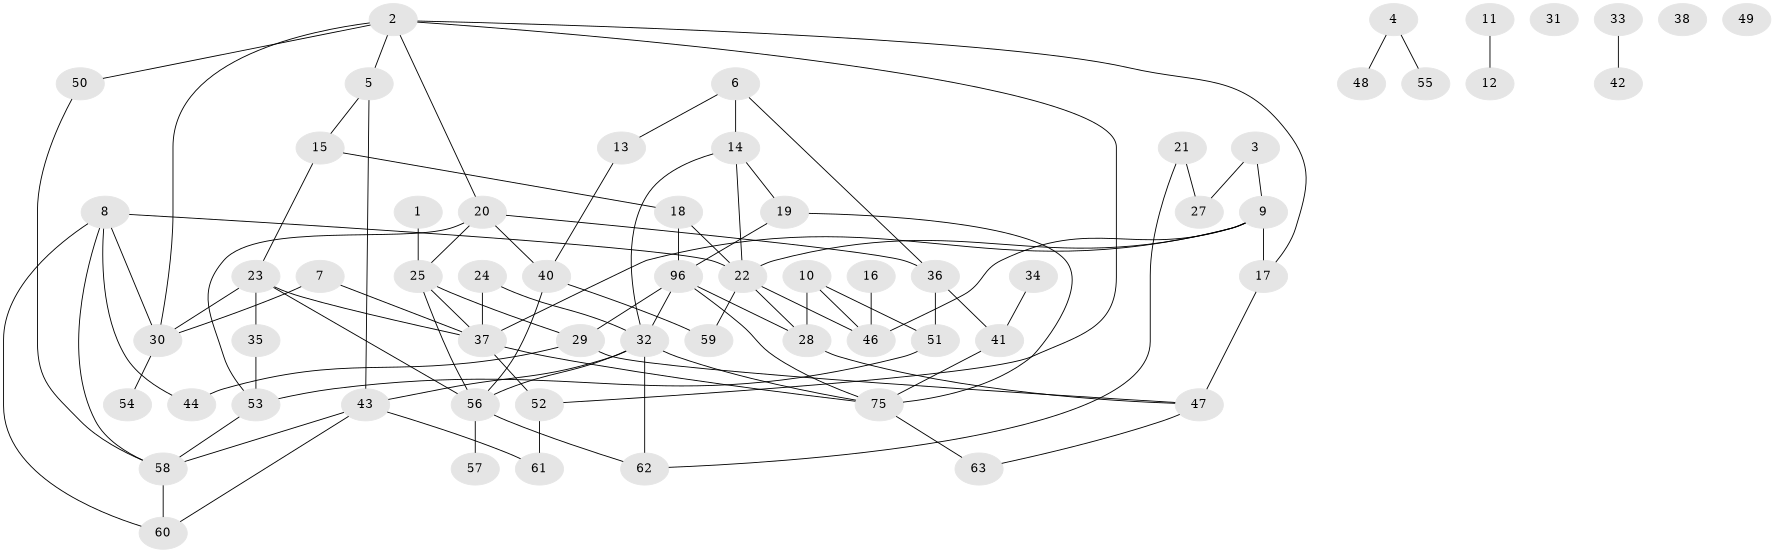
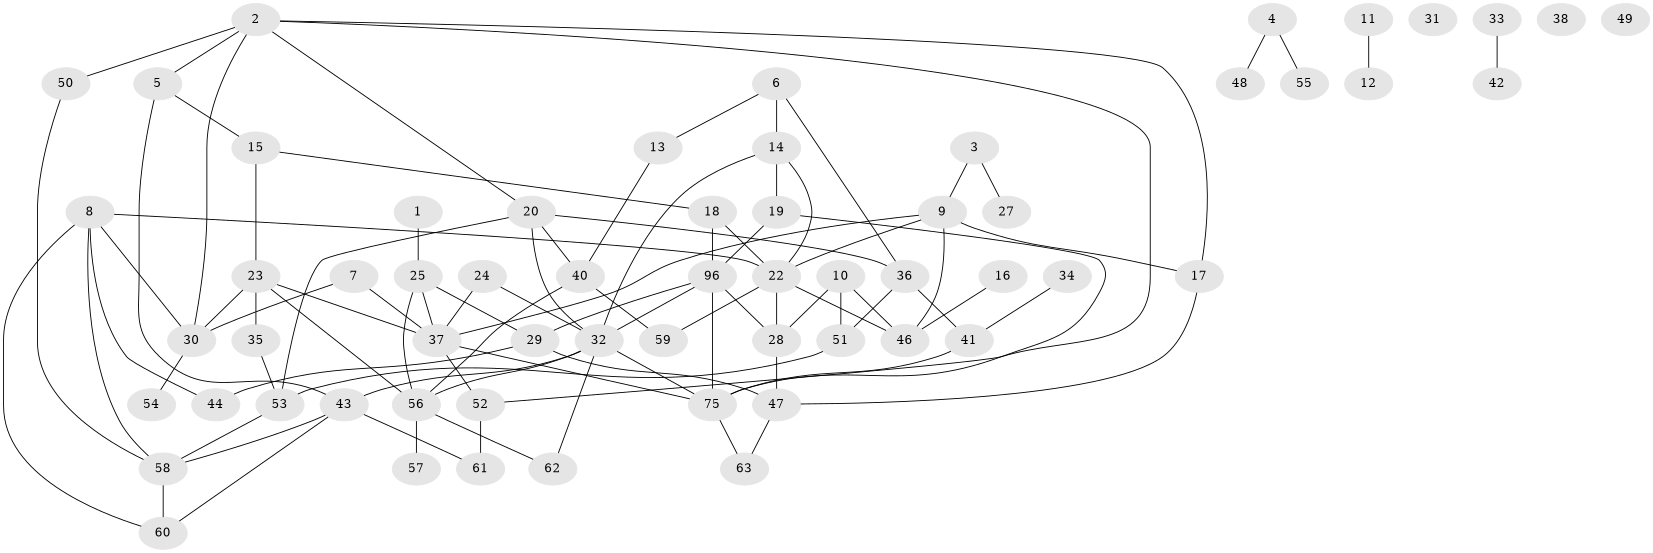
node "21": removed
edge "20" -- "25": now "20" -- "32"
